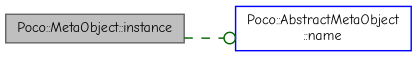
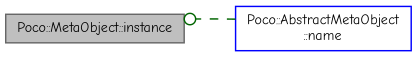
edge "Poco::MetaObject::instance" -> "Poco::AbstractMetaObject ::name": reversed
